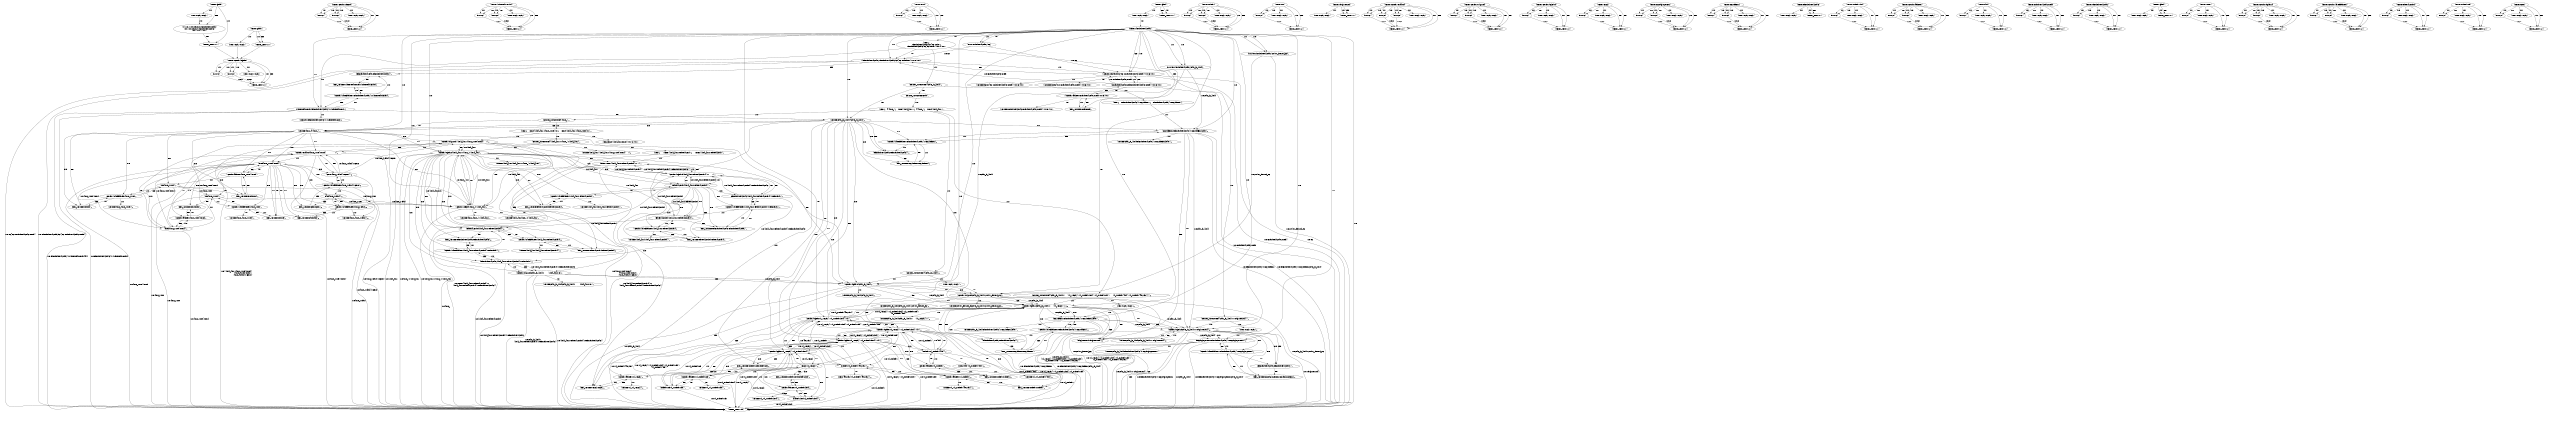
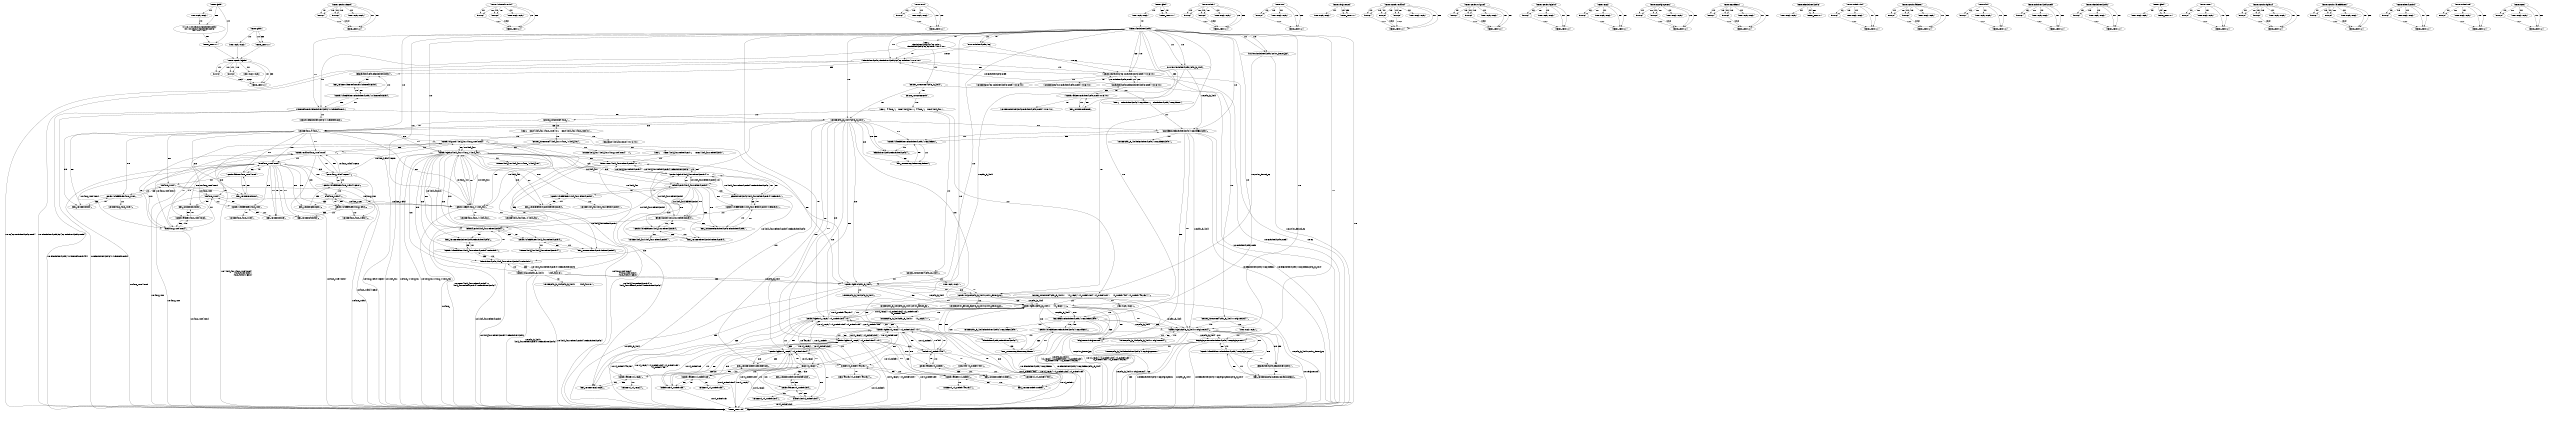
edge "(<operator>.fieldAccess,url_.ProtocolIsAbout)" -> "(IDENTIFIER,url_,url_.ProtocolIsAbout())": label "DDG: p3" -> "AST: "
